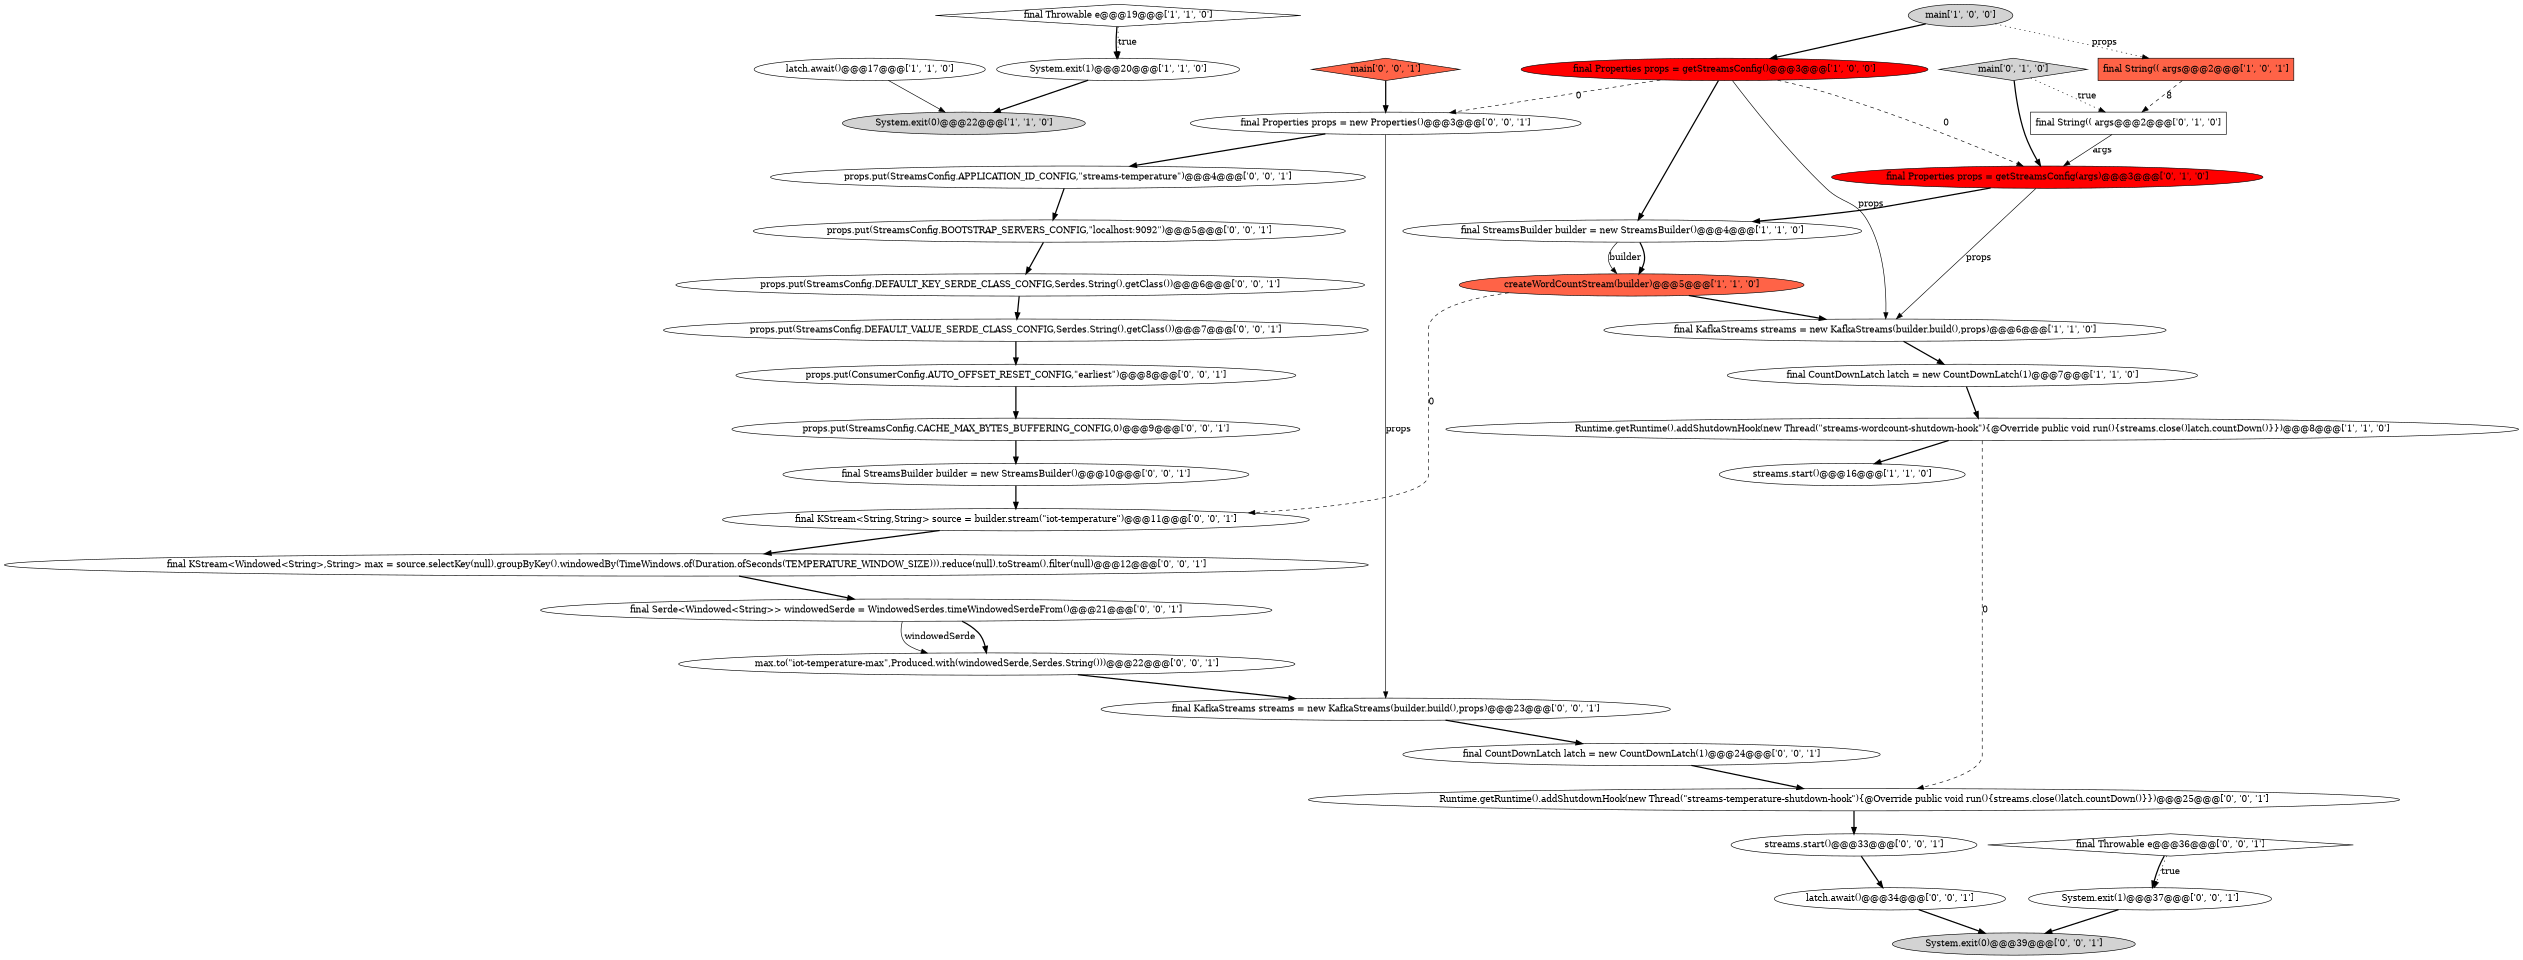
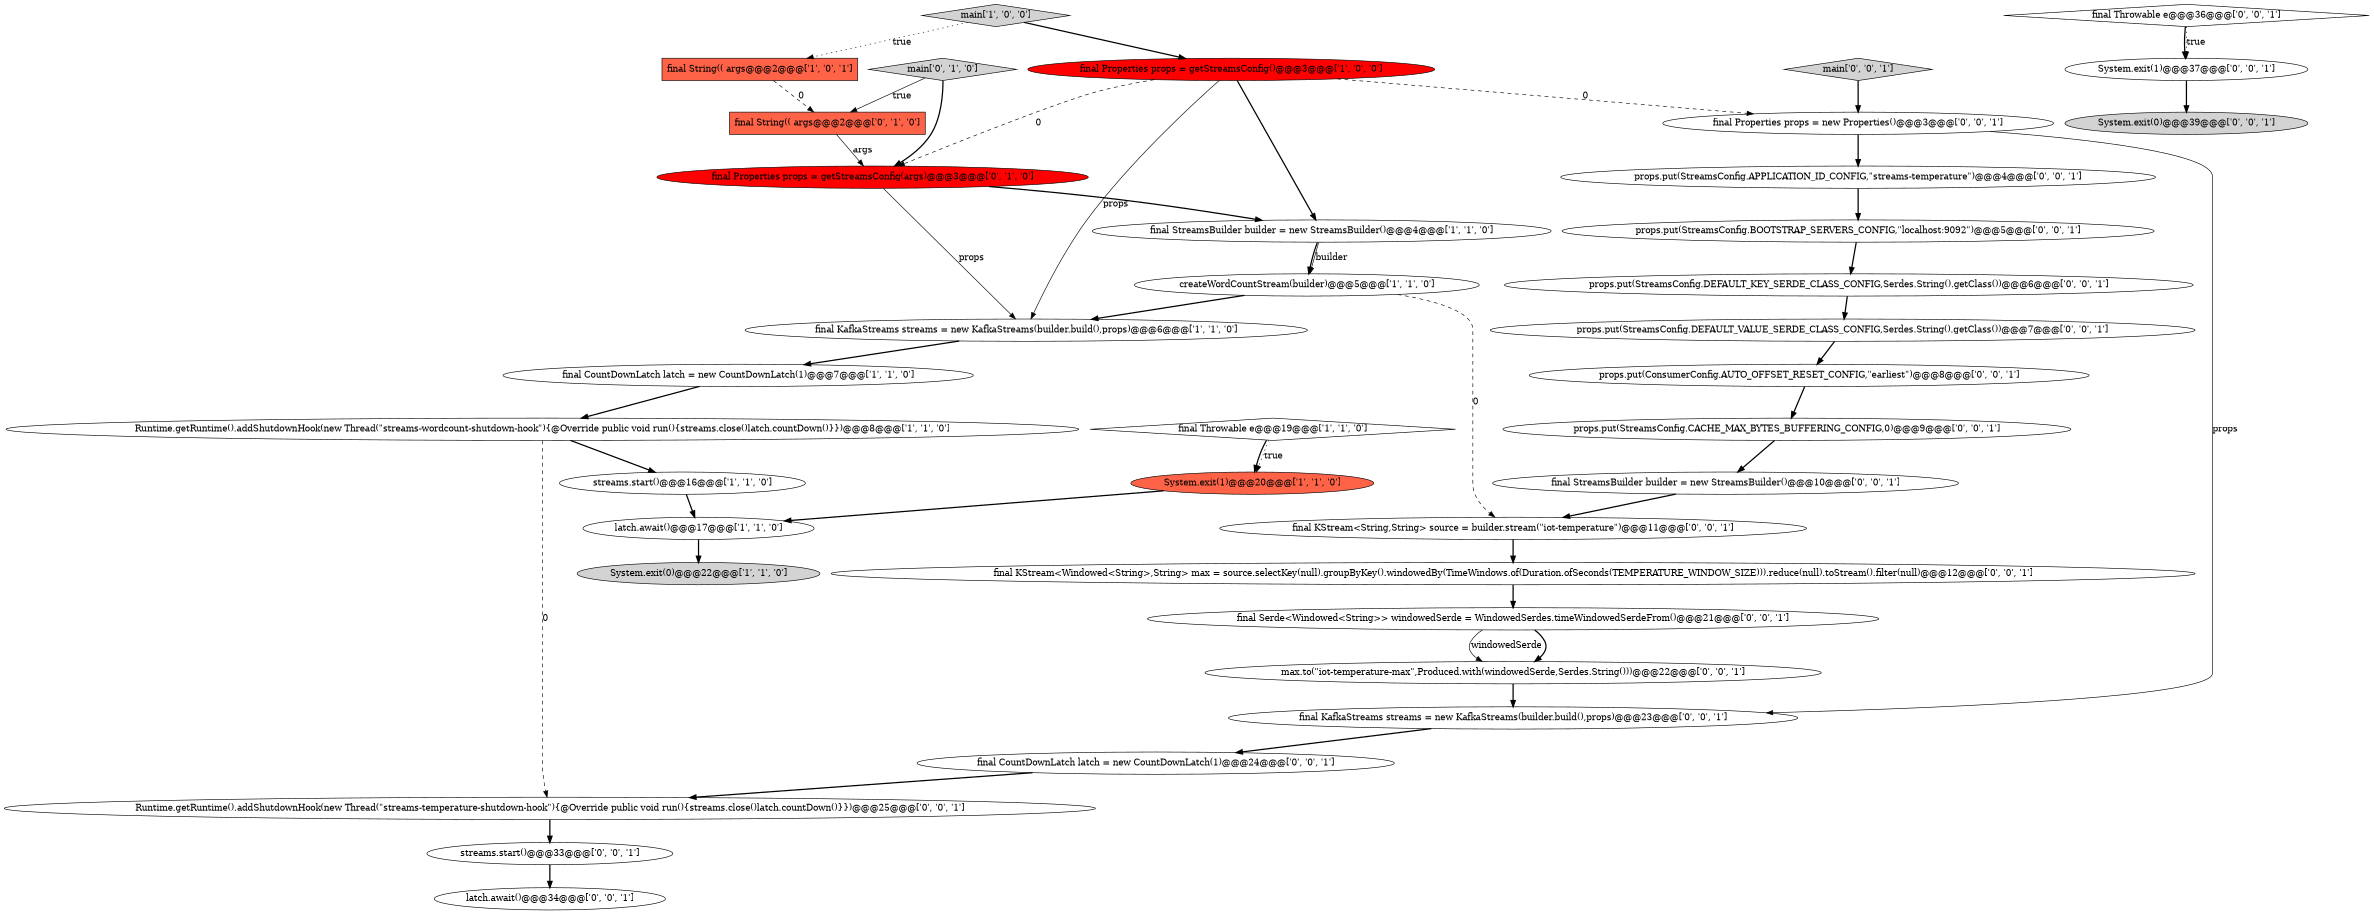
node "main['1', '0', '0']": shape ellipse -> diamond
edge "main['1', '0', '0']" -> "final String(( args@@@2@@@['1', '0', '1']": label "props" -> "true"
node "System.exit(1)@@@20@@@['1', '1', '0']": fillcolor white -> tomato
node "main['0', '0', '1']": fillcolor tomato -> lightgray
edge "main['0', '1', '0']" -> "final String(( args@@@2@@@['0', '1', '0']": style dotted -> solid
edge "latch.await()@@@17@@@['1', '1', '0']" -> "System.exit(0)@@@22@@@['1', '1', '0']": style solid -> bold
edge "System.exit(1)@@@20@@@['1', '1', '0']" -> "System.exit(0)@@@22@@@['1', '1', '0']": now "System.exit(1)@@@20@@@['1', '1', '0']" -> "latch.await()@@@17@@@['1', '1', '0']"
edge "final String(( args@@@2@@@['1', '0', '1']" -> "final String(( args@@@2@@@['0', '1', '0']": label "8" -> "0"
node "final String(( args@@@2@@@['0', '1', '0']": fillcolor white -> tomato
node "createWordCountStream(builder)@@@5@@@['1', '1', '0']": fillcolor tomato -> white
edge "streams.start()@@@16@@@['1', '1', '0']" -> "latch.await()@@@17@@@['1', '1', '0']": added
edge "latch.await()@@@34@@@['0', '0', '1']" -> "System.exit(0)@@@39@@@['0', '0', '1']": removed
